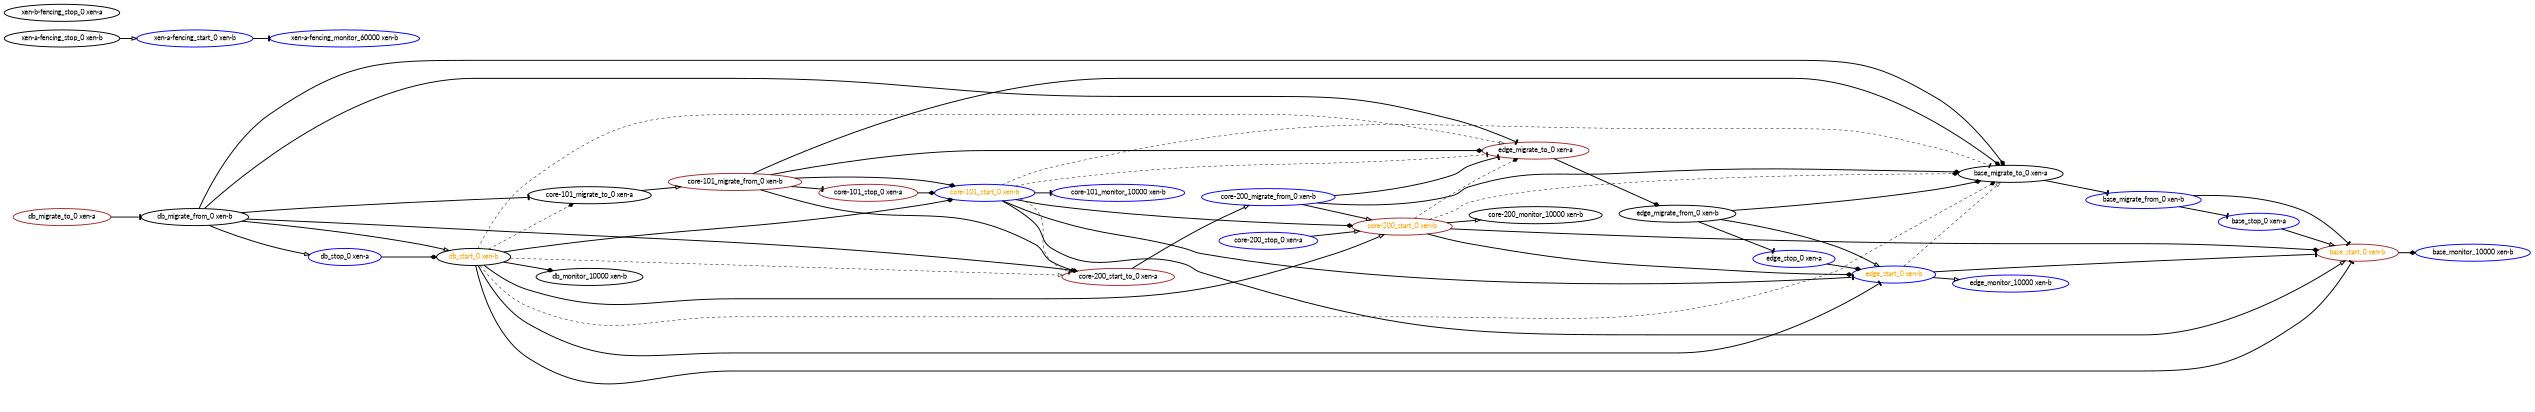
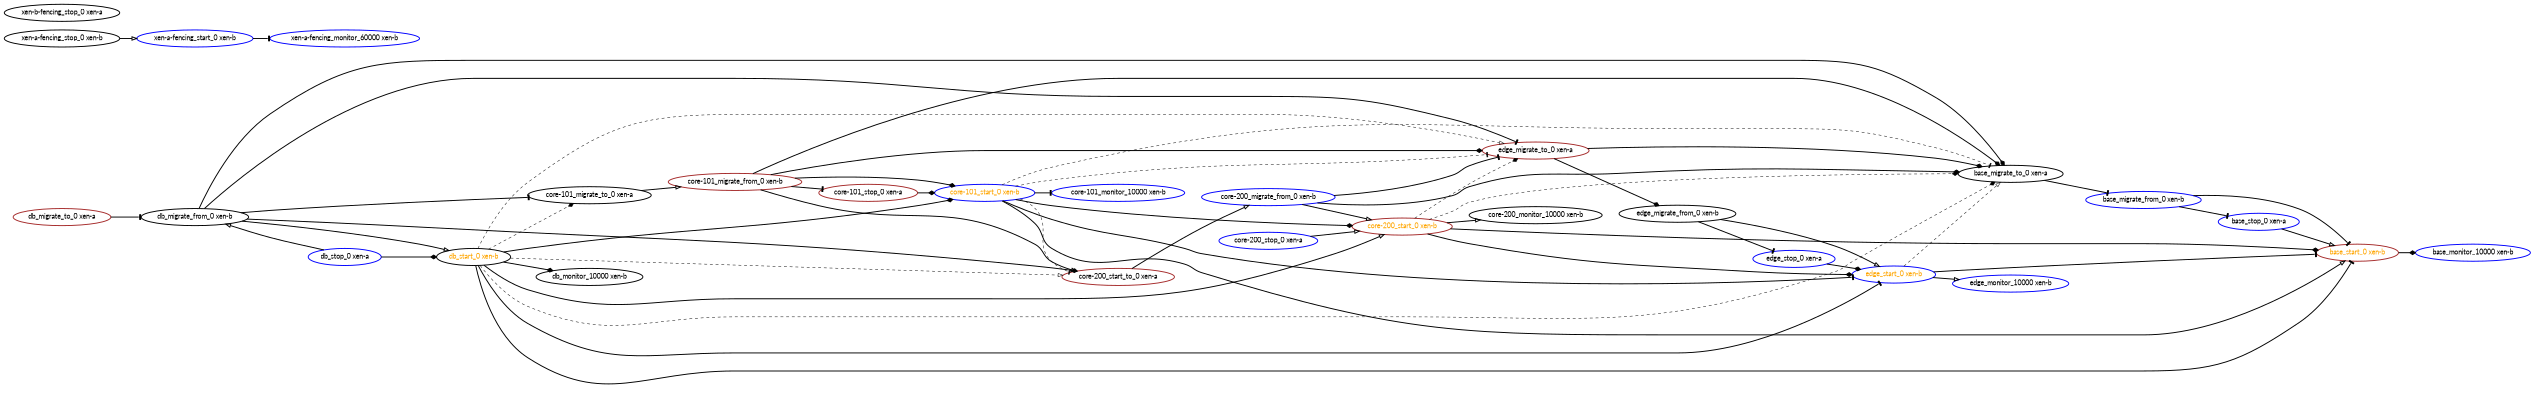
edge "edge_migrate_from_0 xen-b" -> "base_migrate_to_0 xen-a": now "edge_migrate_to_0 xen-a" -> "base_migrate_to_0 xen-a"
edge "db_migrate_from_0 xen-b" -> "db_stop_0 xen-a": reversed
